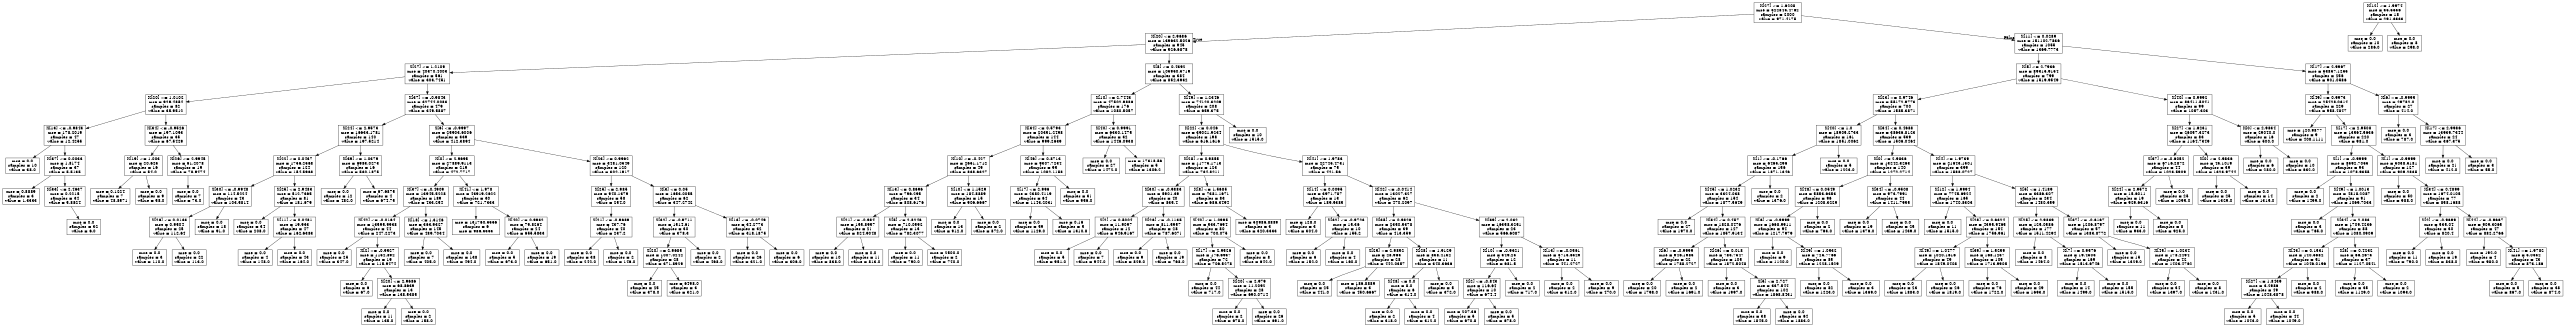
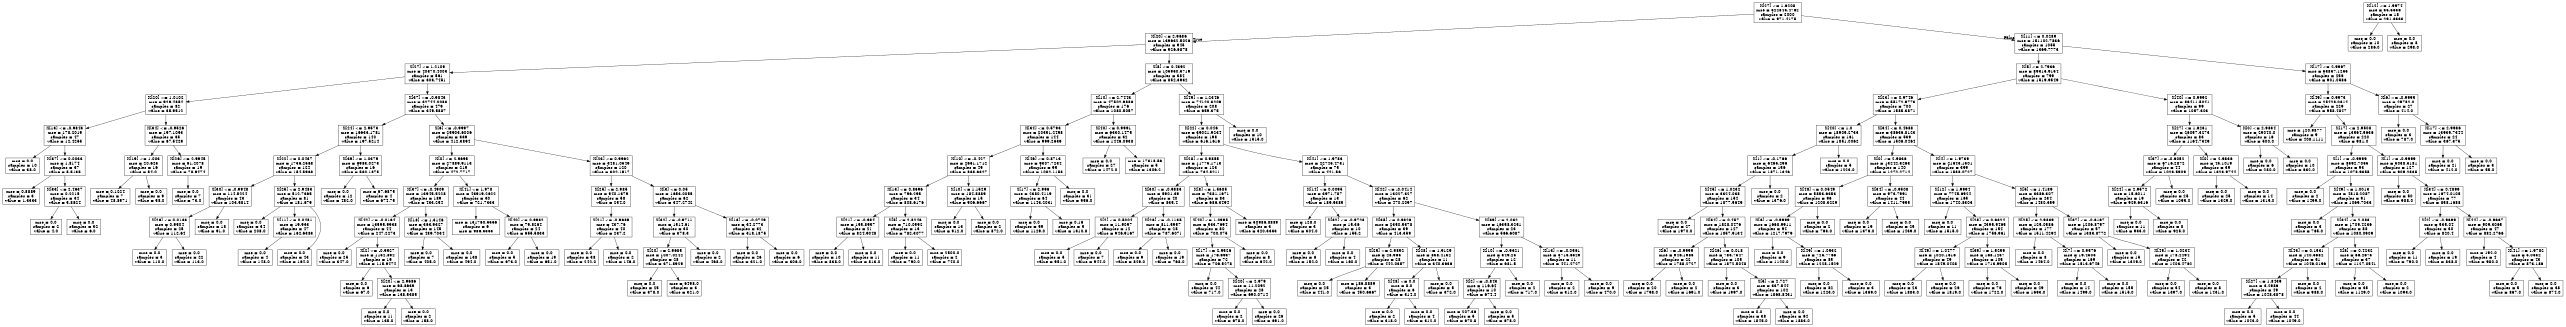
edge "X[8] <= 1.5685 mse = 7381.1671 samples = 83 value = 686.3494" -> "X[40] <= 1.0995 mse = 533.7694 samples = 80 value = 700.075": added
node "mse = 0.0 samples = 2 value = 4.0": added
edge "X[11] <= 0.0481 mse = 19.933 samples = 47 value = 162.6383" -> "mse = 0.0 samples = 43 value = 164.0": now "X[25] <= 2.9483 mse = 512.7365 samples = 81 value = 181.679" -> "mse = 0.0 samples = 43 value = 164.0"
